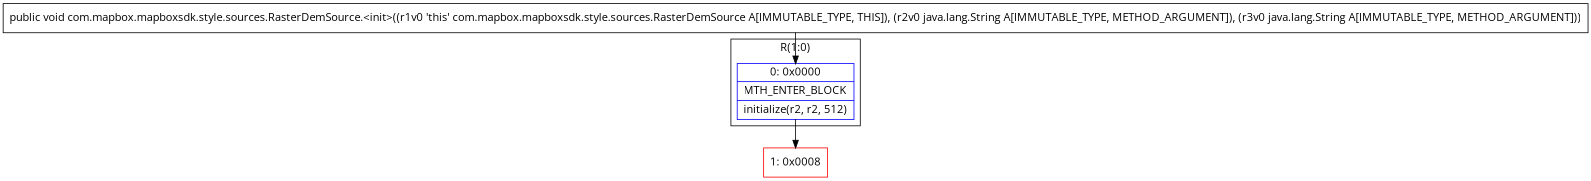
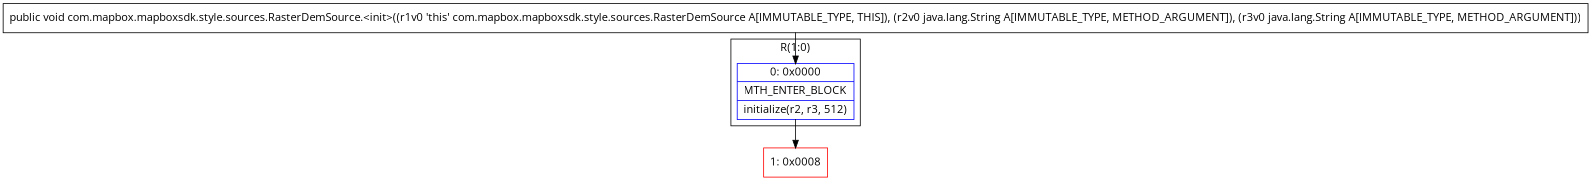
node "0: 0x0000": text "initialize(r2, r2, 512)" -> "initialize(r2, r3, 512)"
